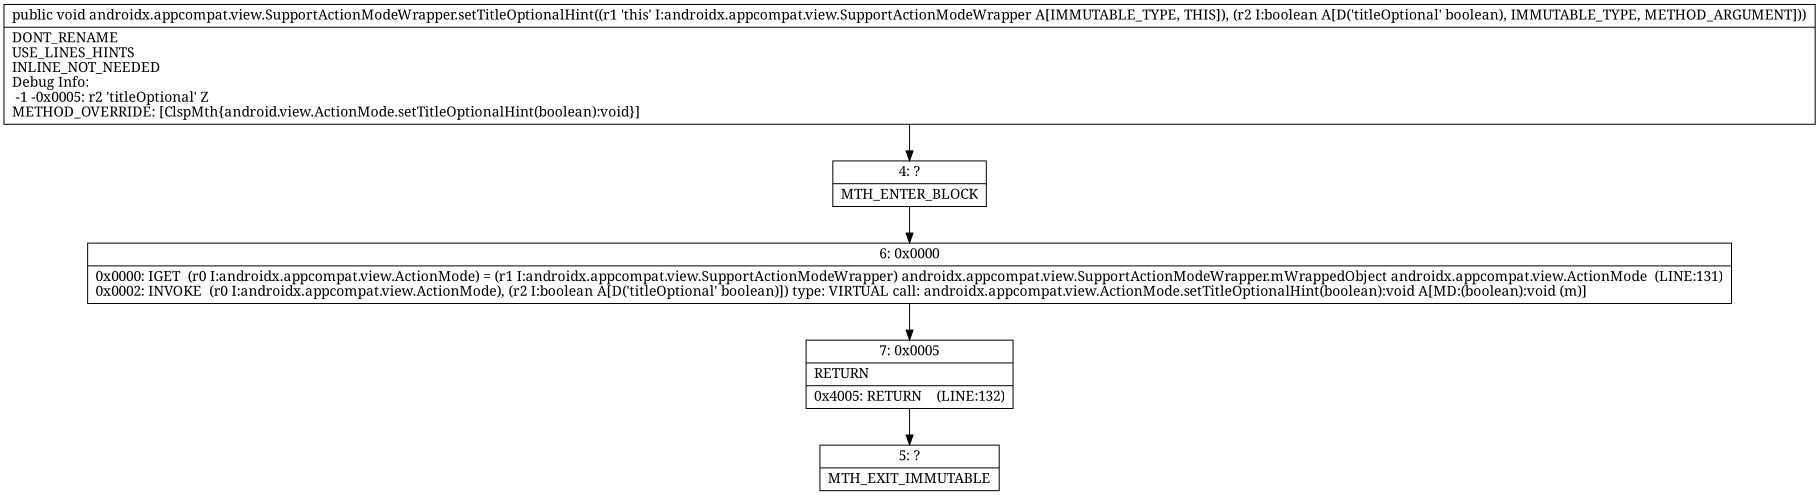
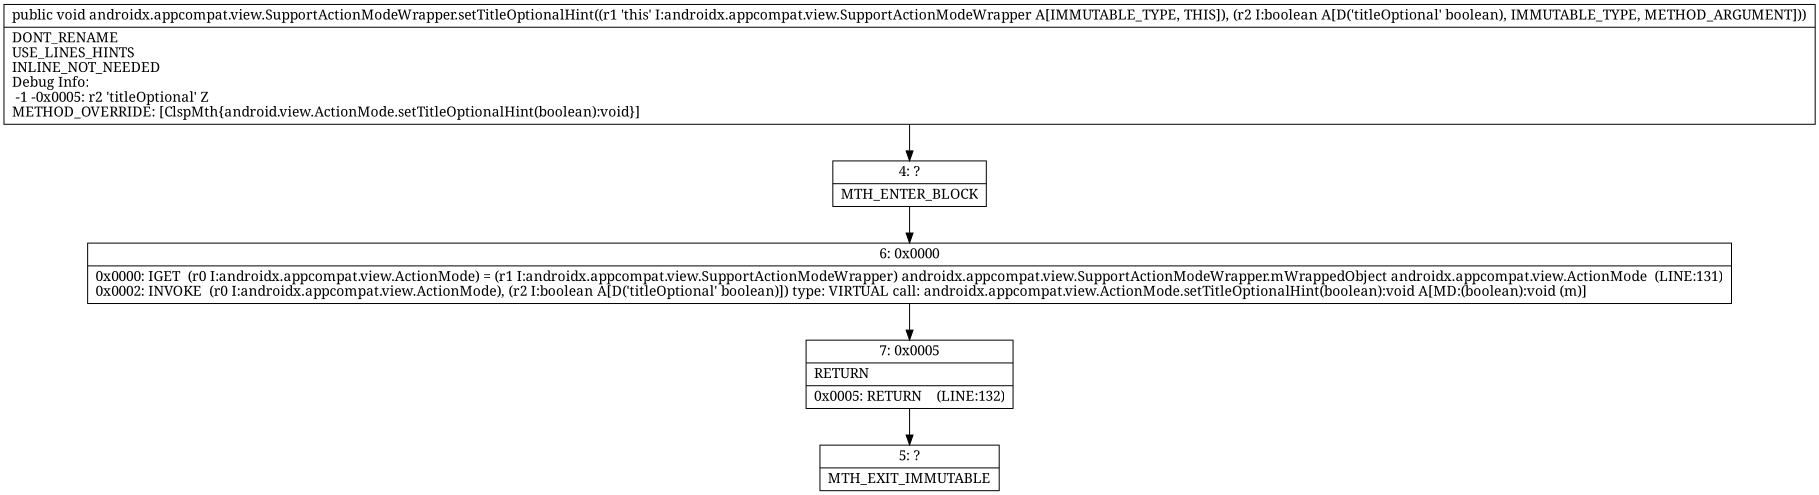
node "7: 0x0005": text "0x4005: RETURN    (LINE:132)" -> "0x0005: RETURN    (LINE:132)"
